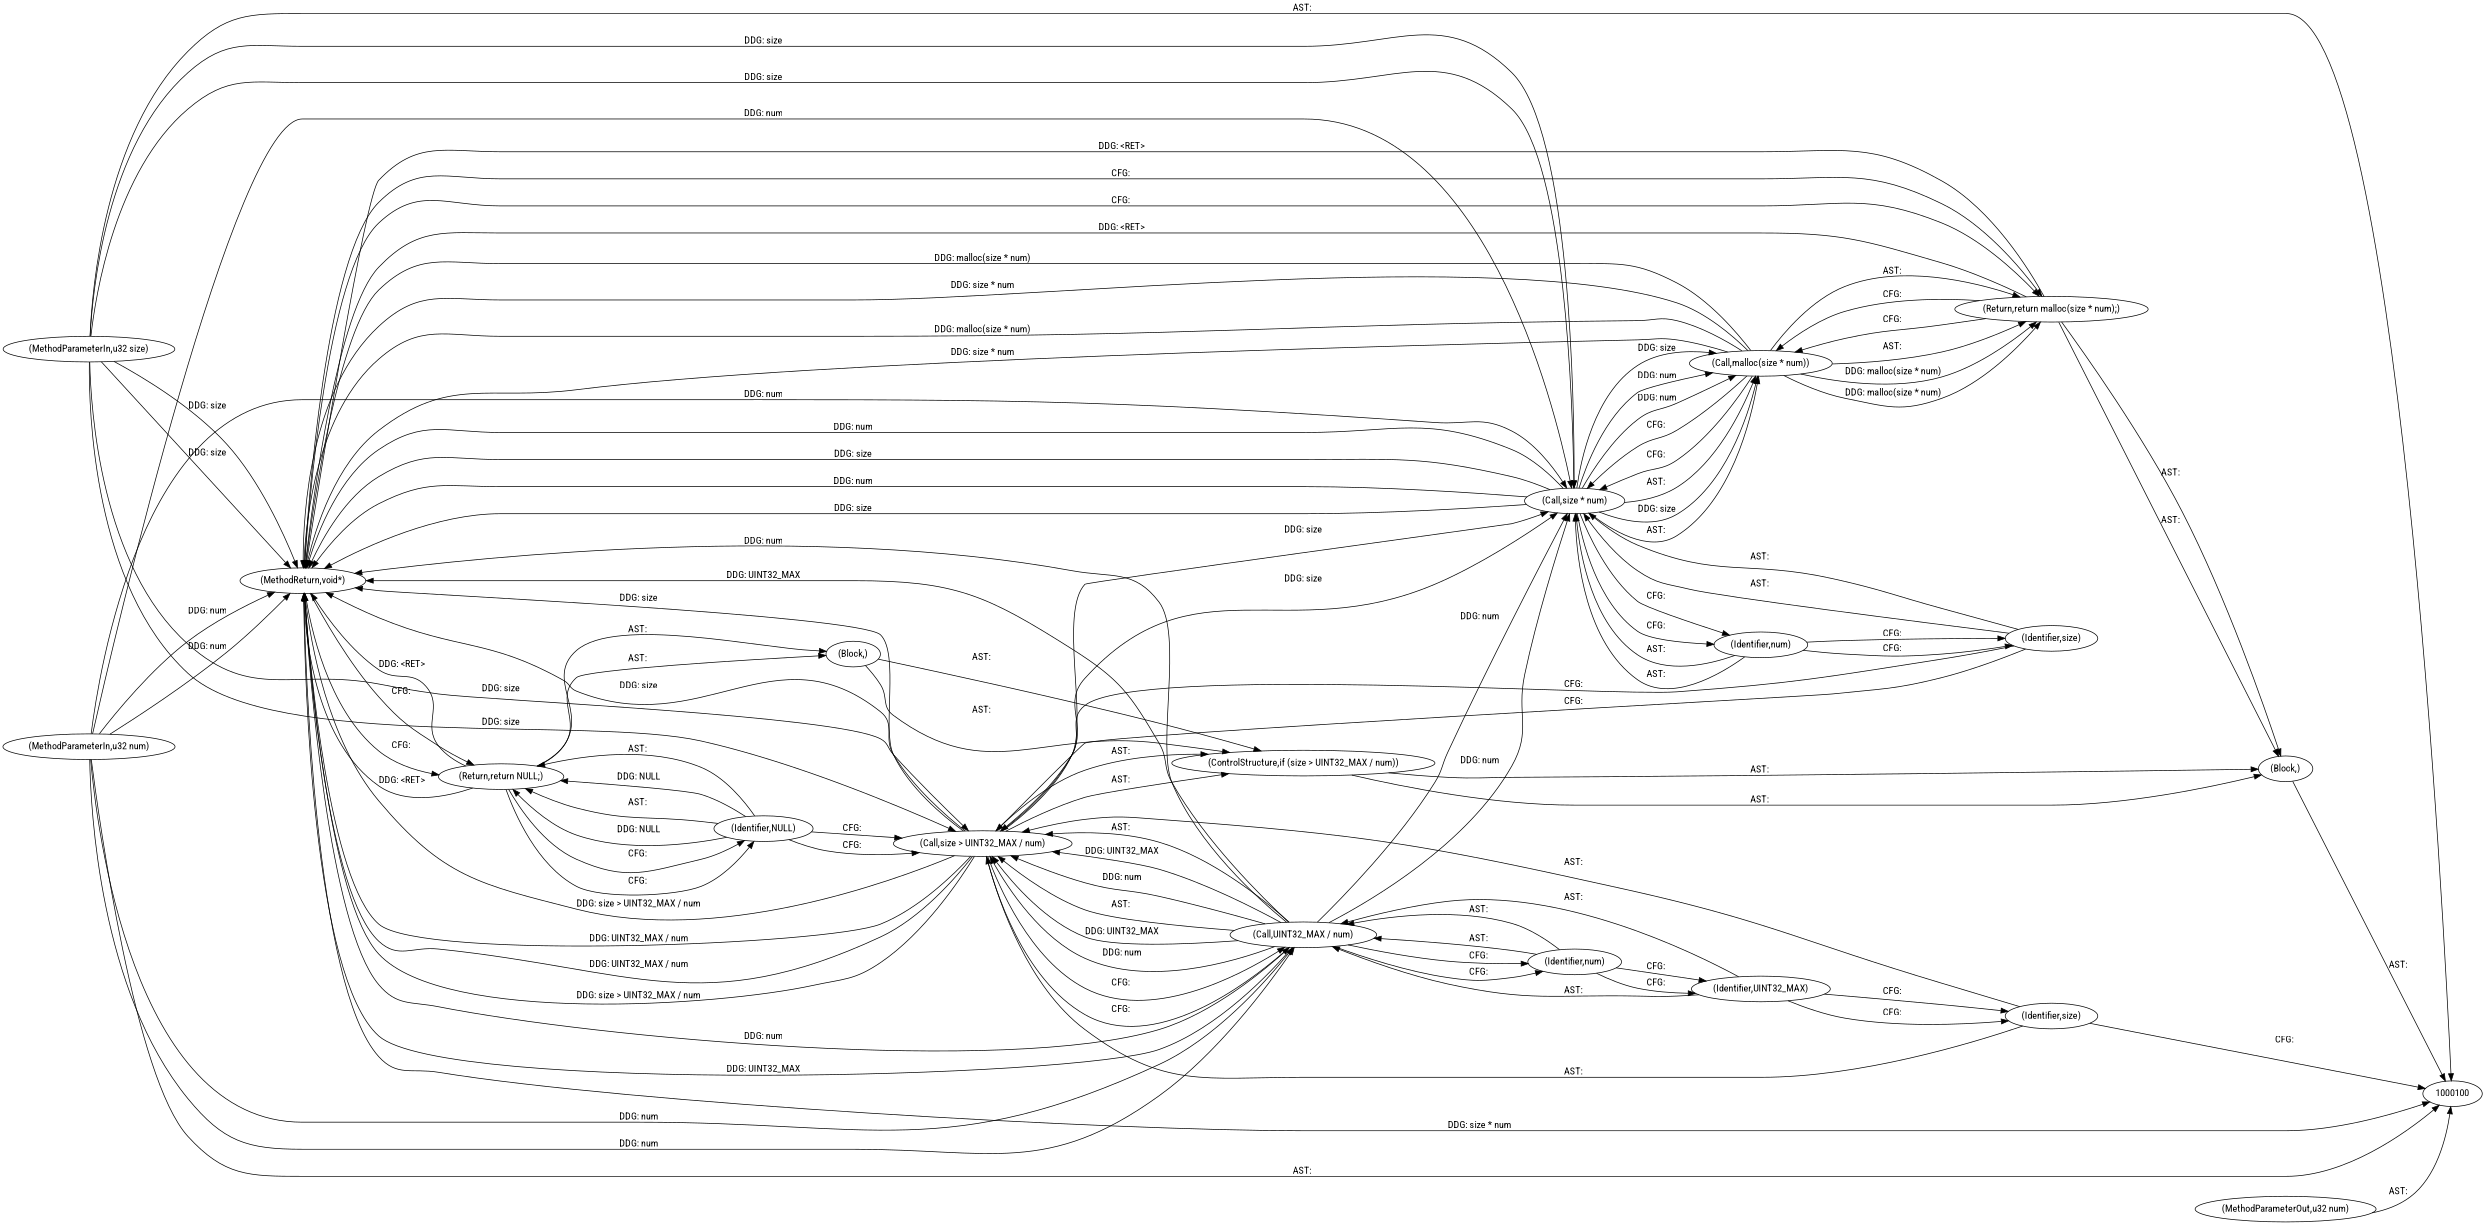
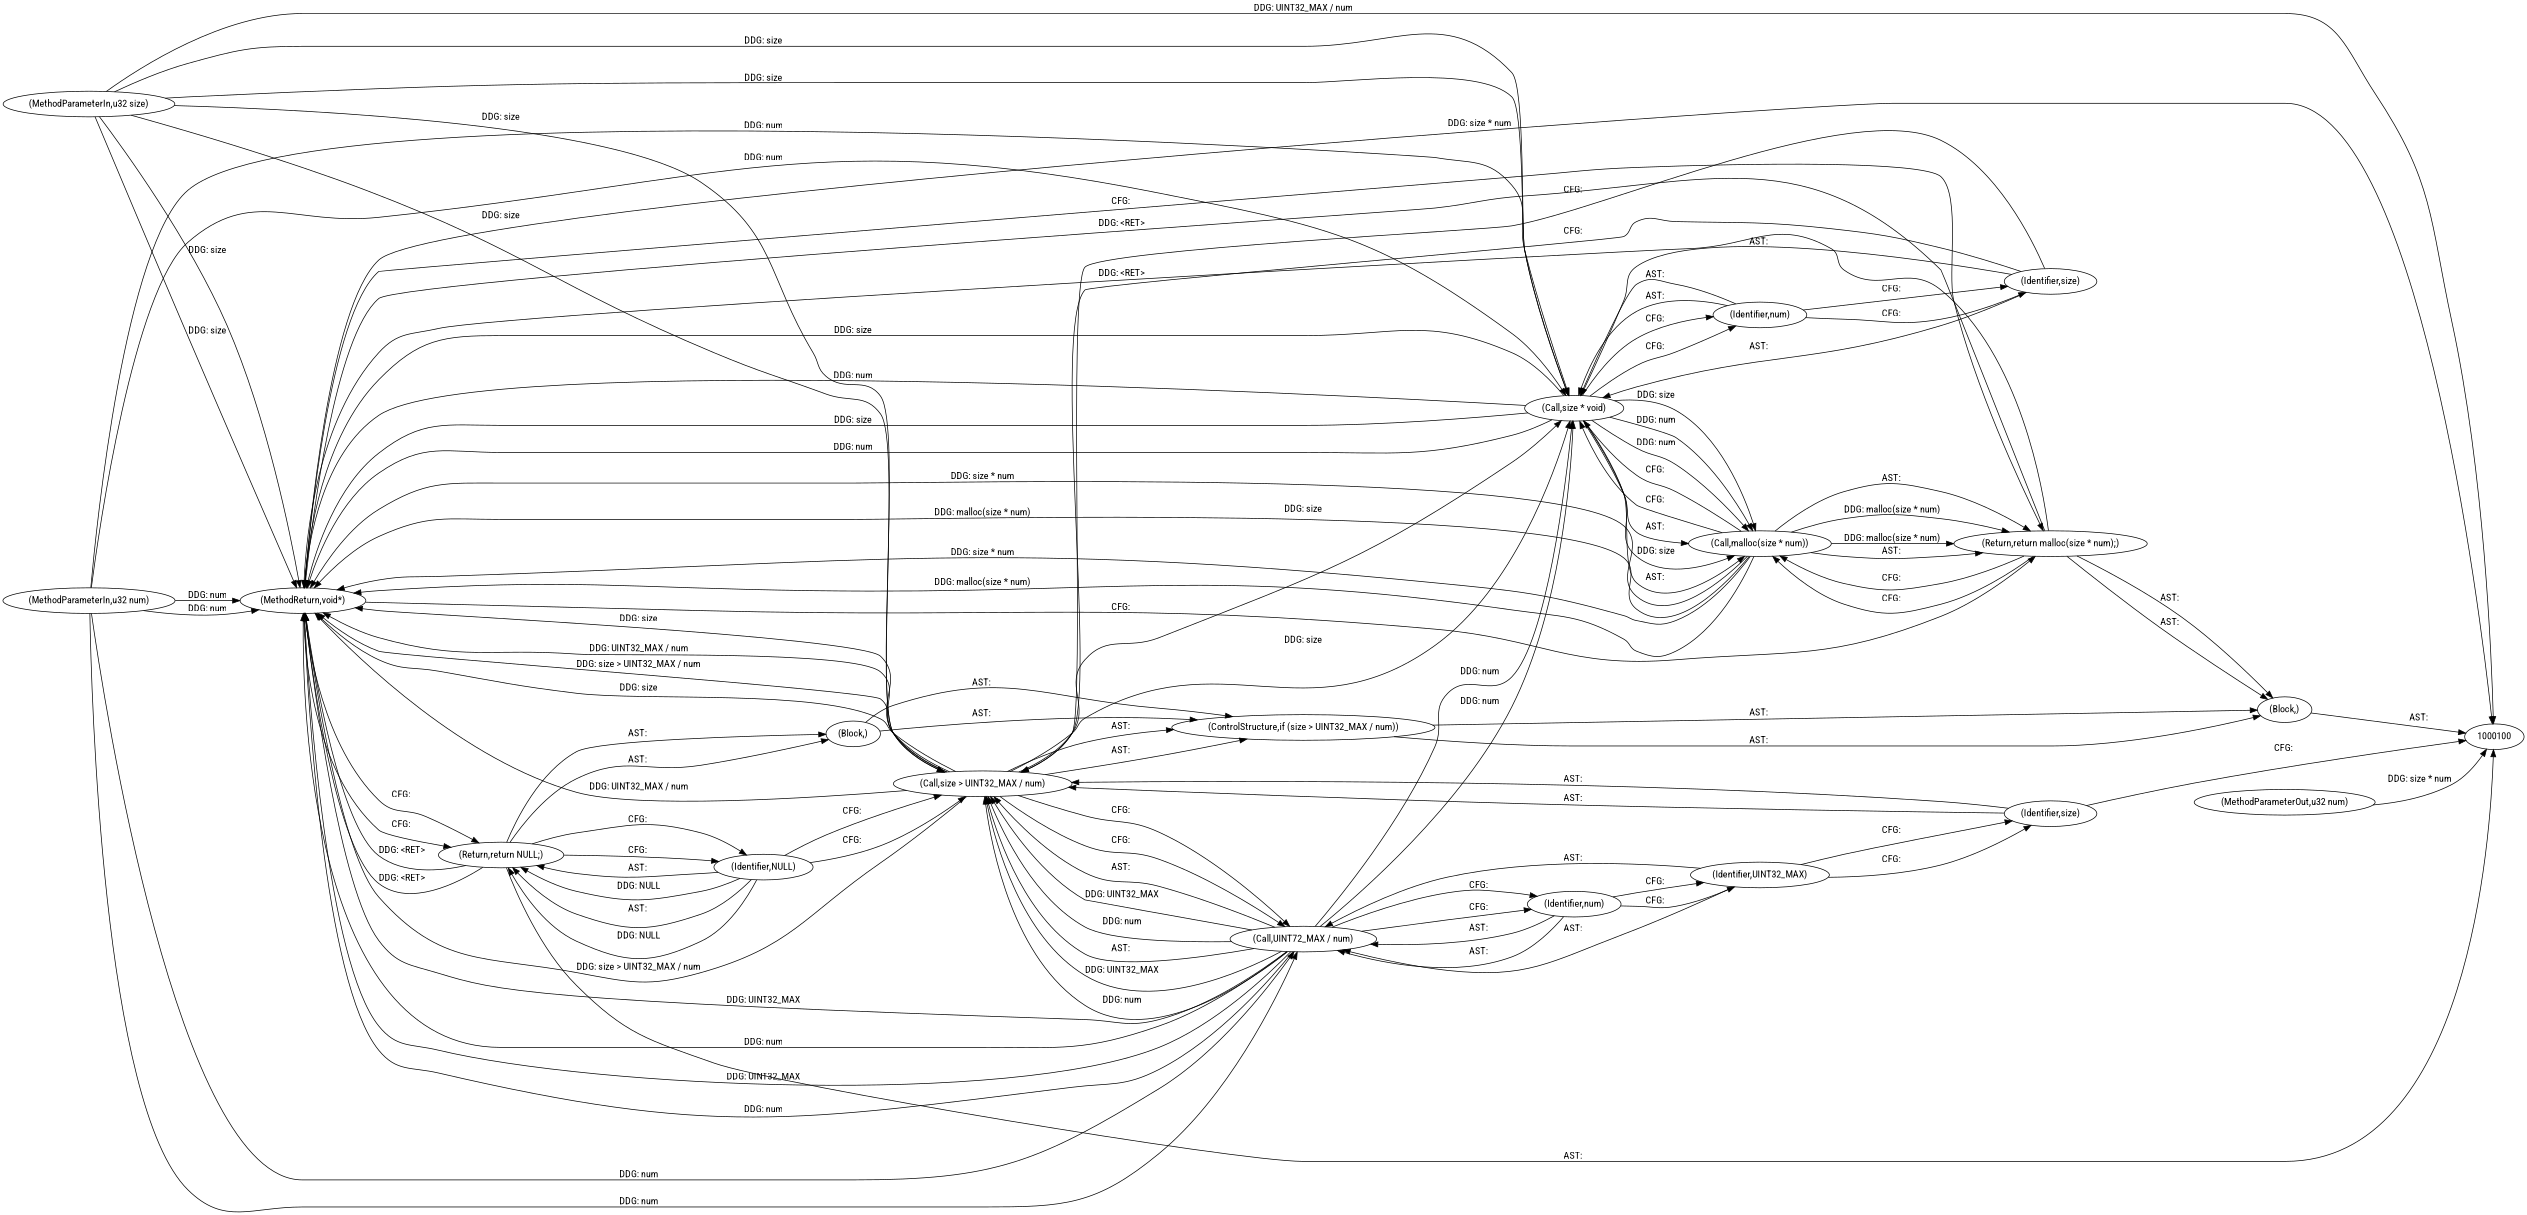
edge "(MethodParameterIn,u32 size)" -> "1000100": label "AST: " -> "DDG: UINT32_MAX / num"
node "(Call,size * num)": label "(Call,size * num)" -> "(Call,size * void)"
node "(Call,UINT32_MAX / num)": label "(Call,UINT32_MAX / num)" -> "(Call,UINT72_MAX / num)"
edge "(MethodParameterIn,u32 num)" -> "1000100": now "(Return,return NULL;)" -> "1000100"
edge "(MethodParameterOut,u32 num)" -> "1000100": label "AST: " -> "DDG: size * num"
